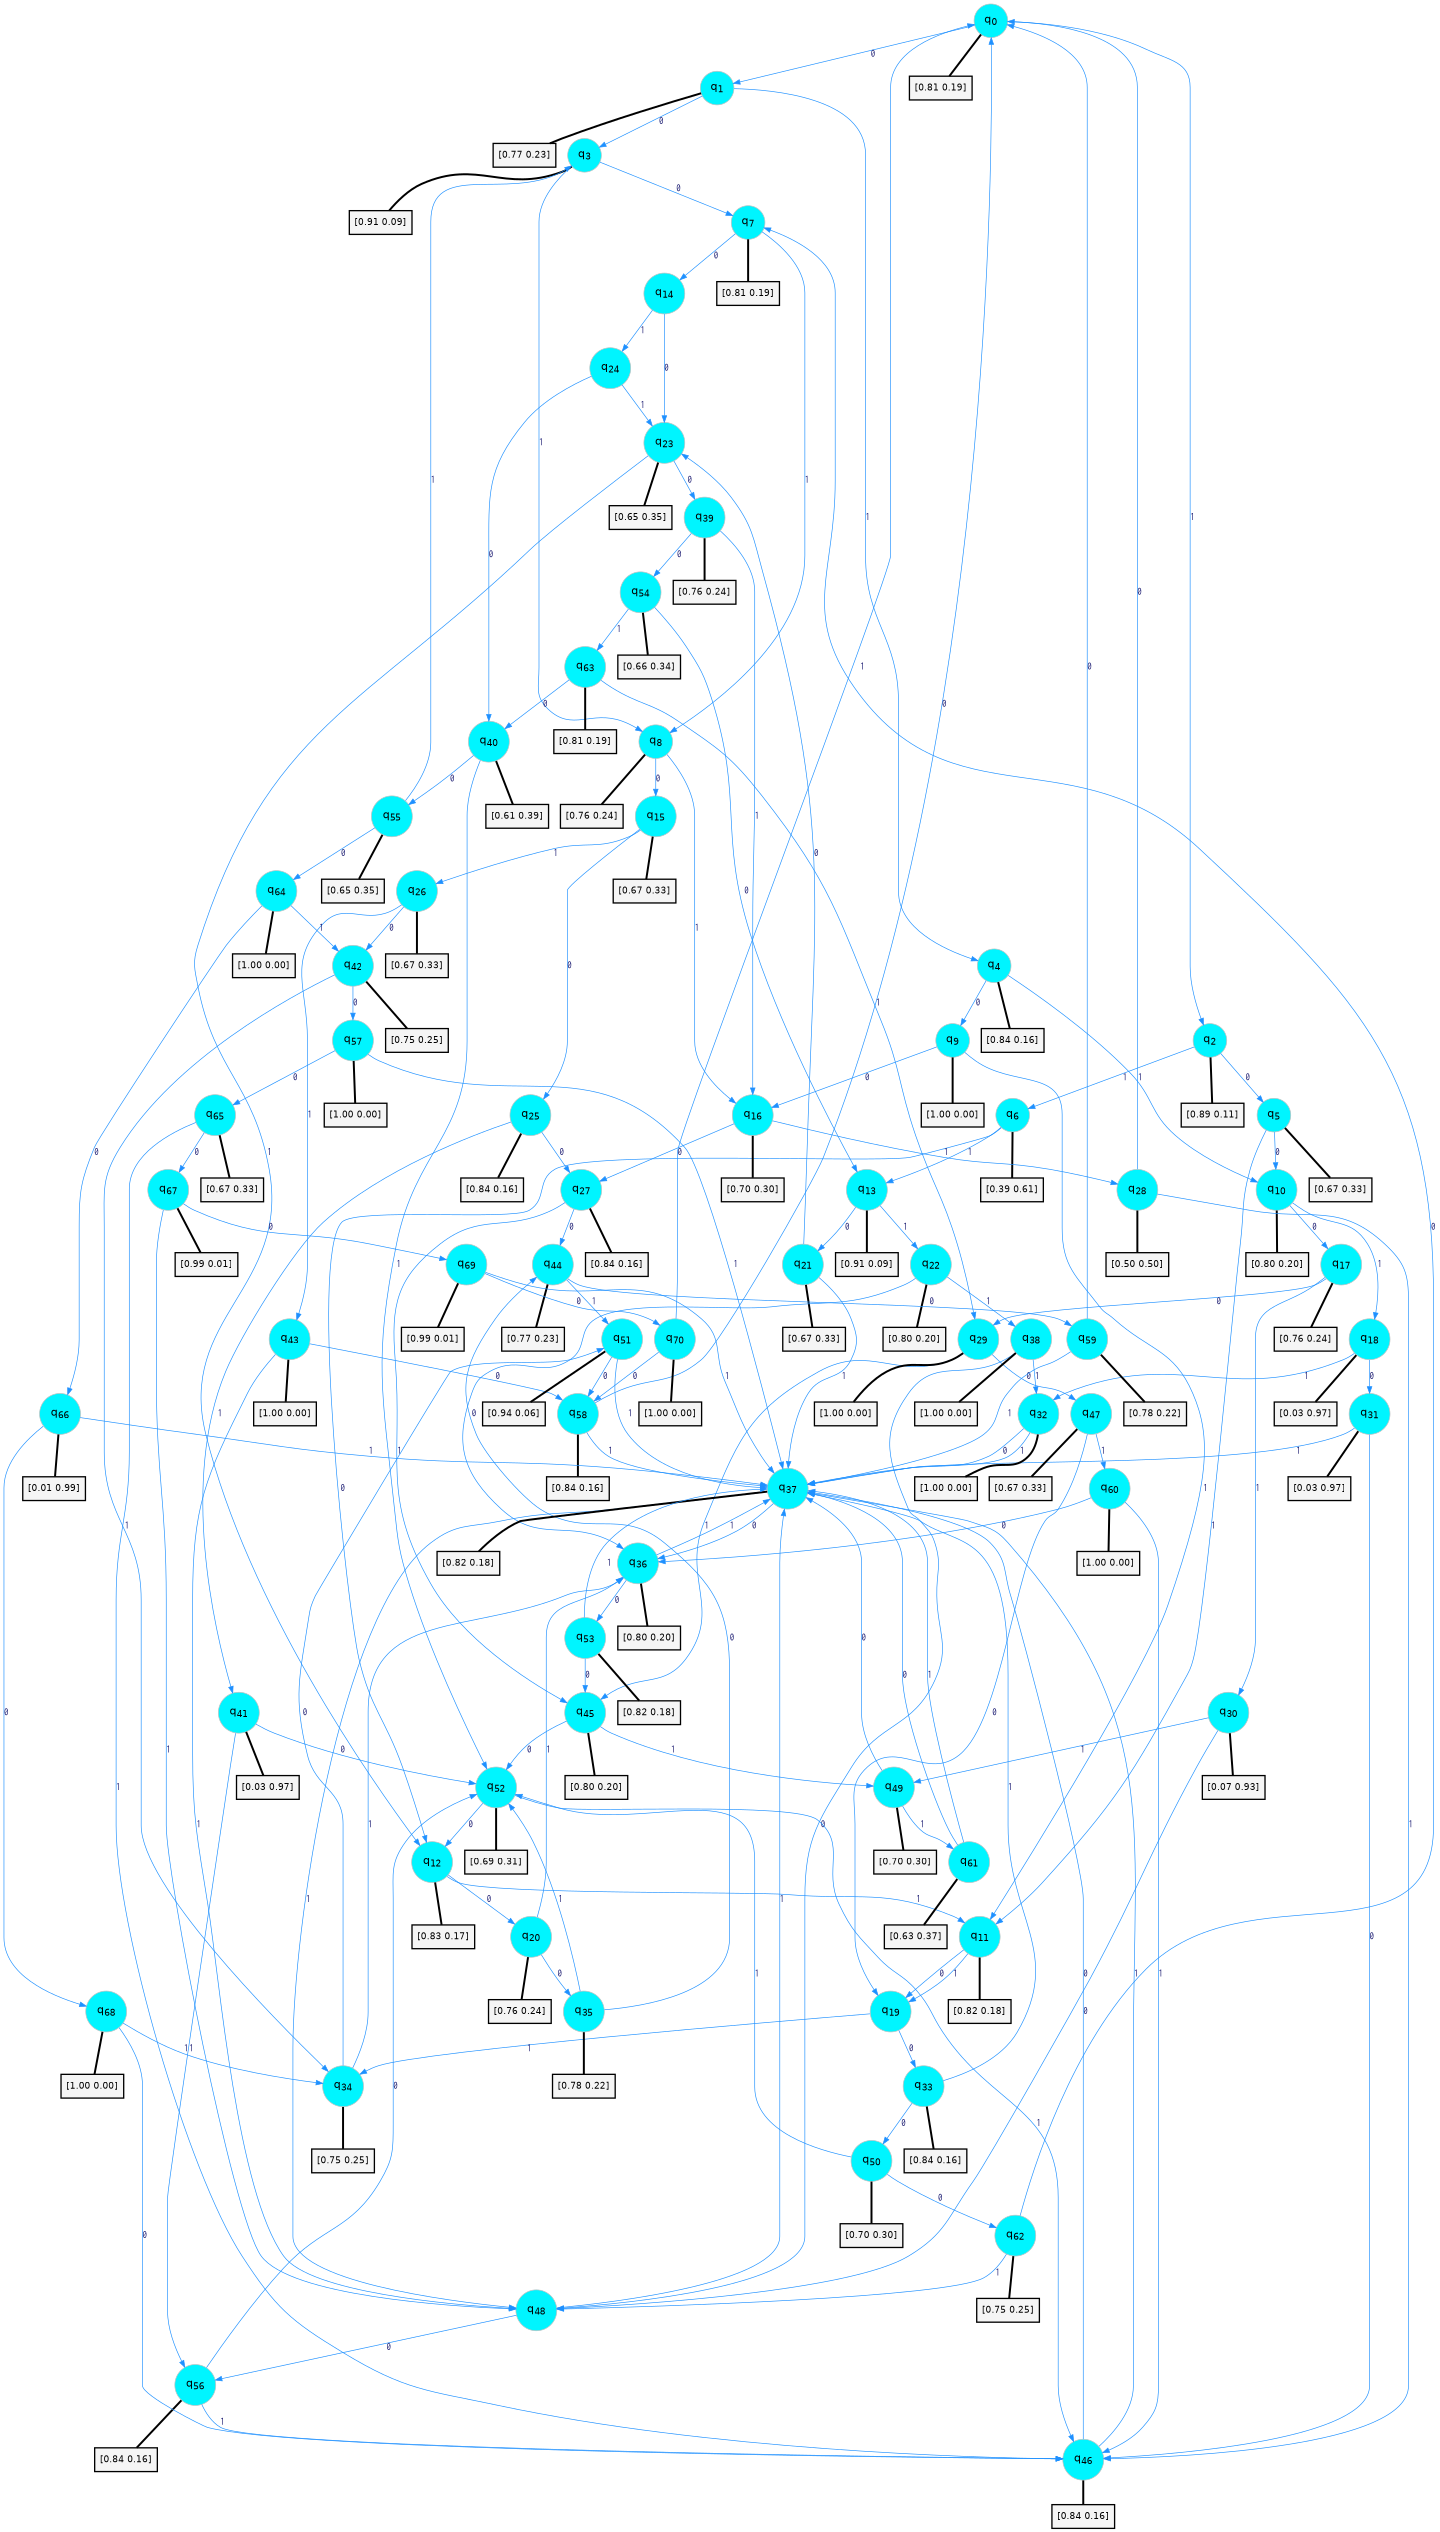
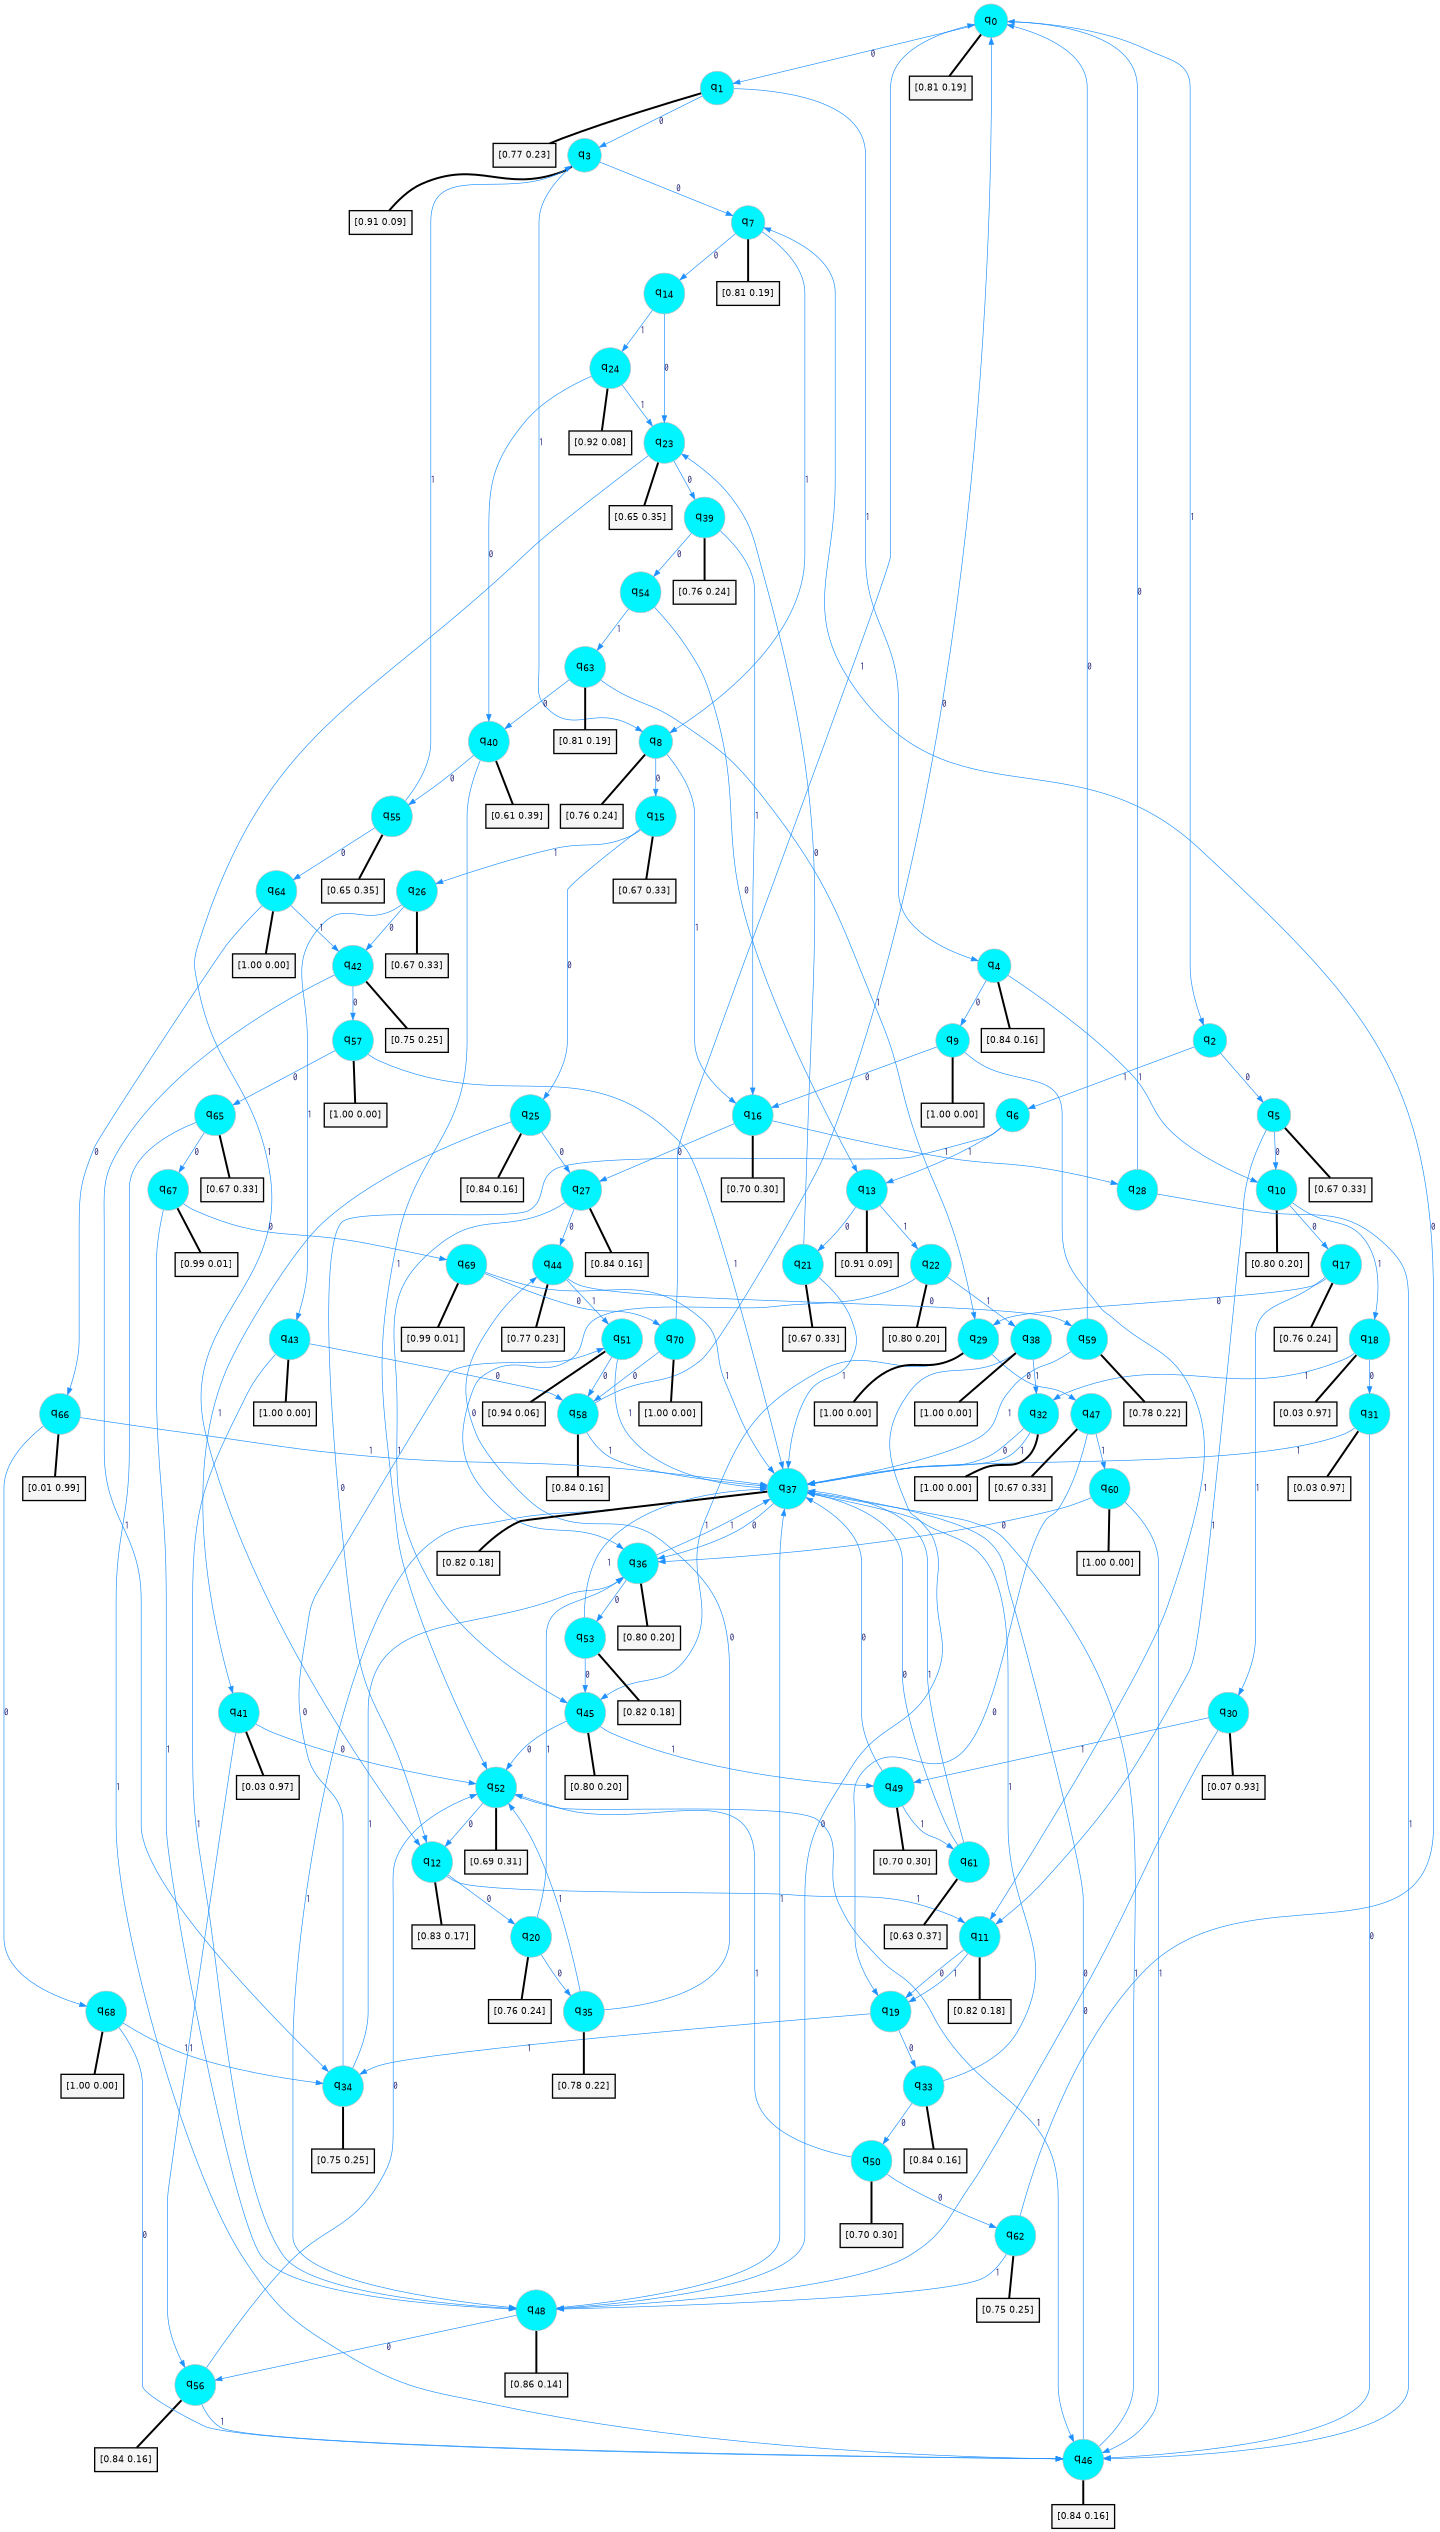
node "[0.92 0.08]": added
node "[0.66 0.34]": removed
node "[0.89 0.11]": removed
node "[0.39 0.61]": removed
node "[0.50 0.50]": removed
node "[0.86 0.14]": added
